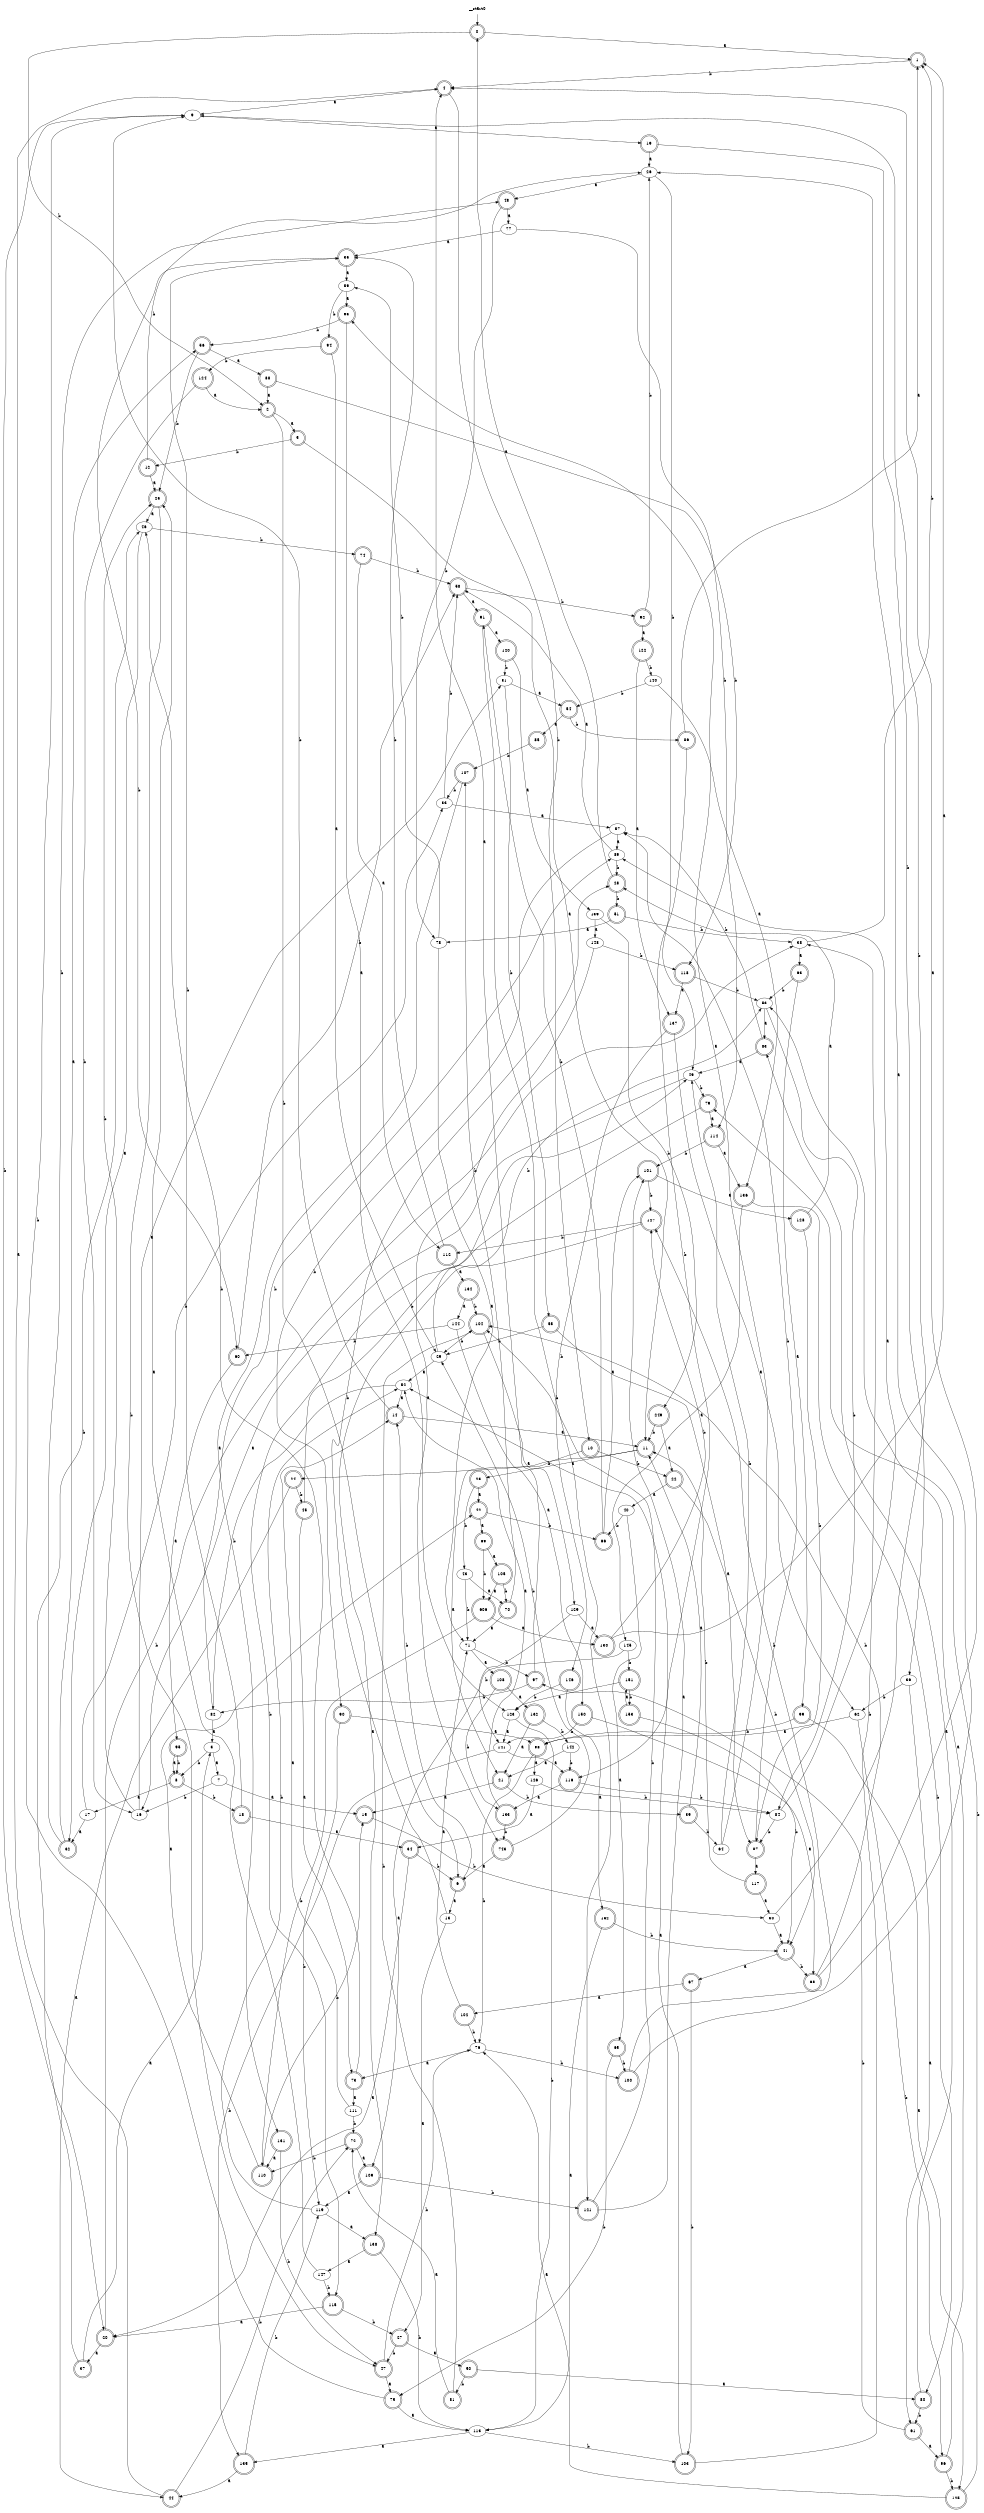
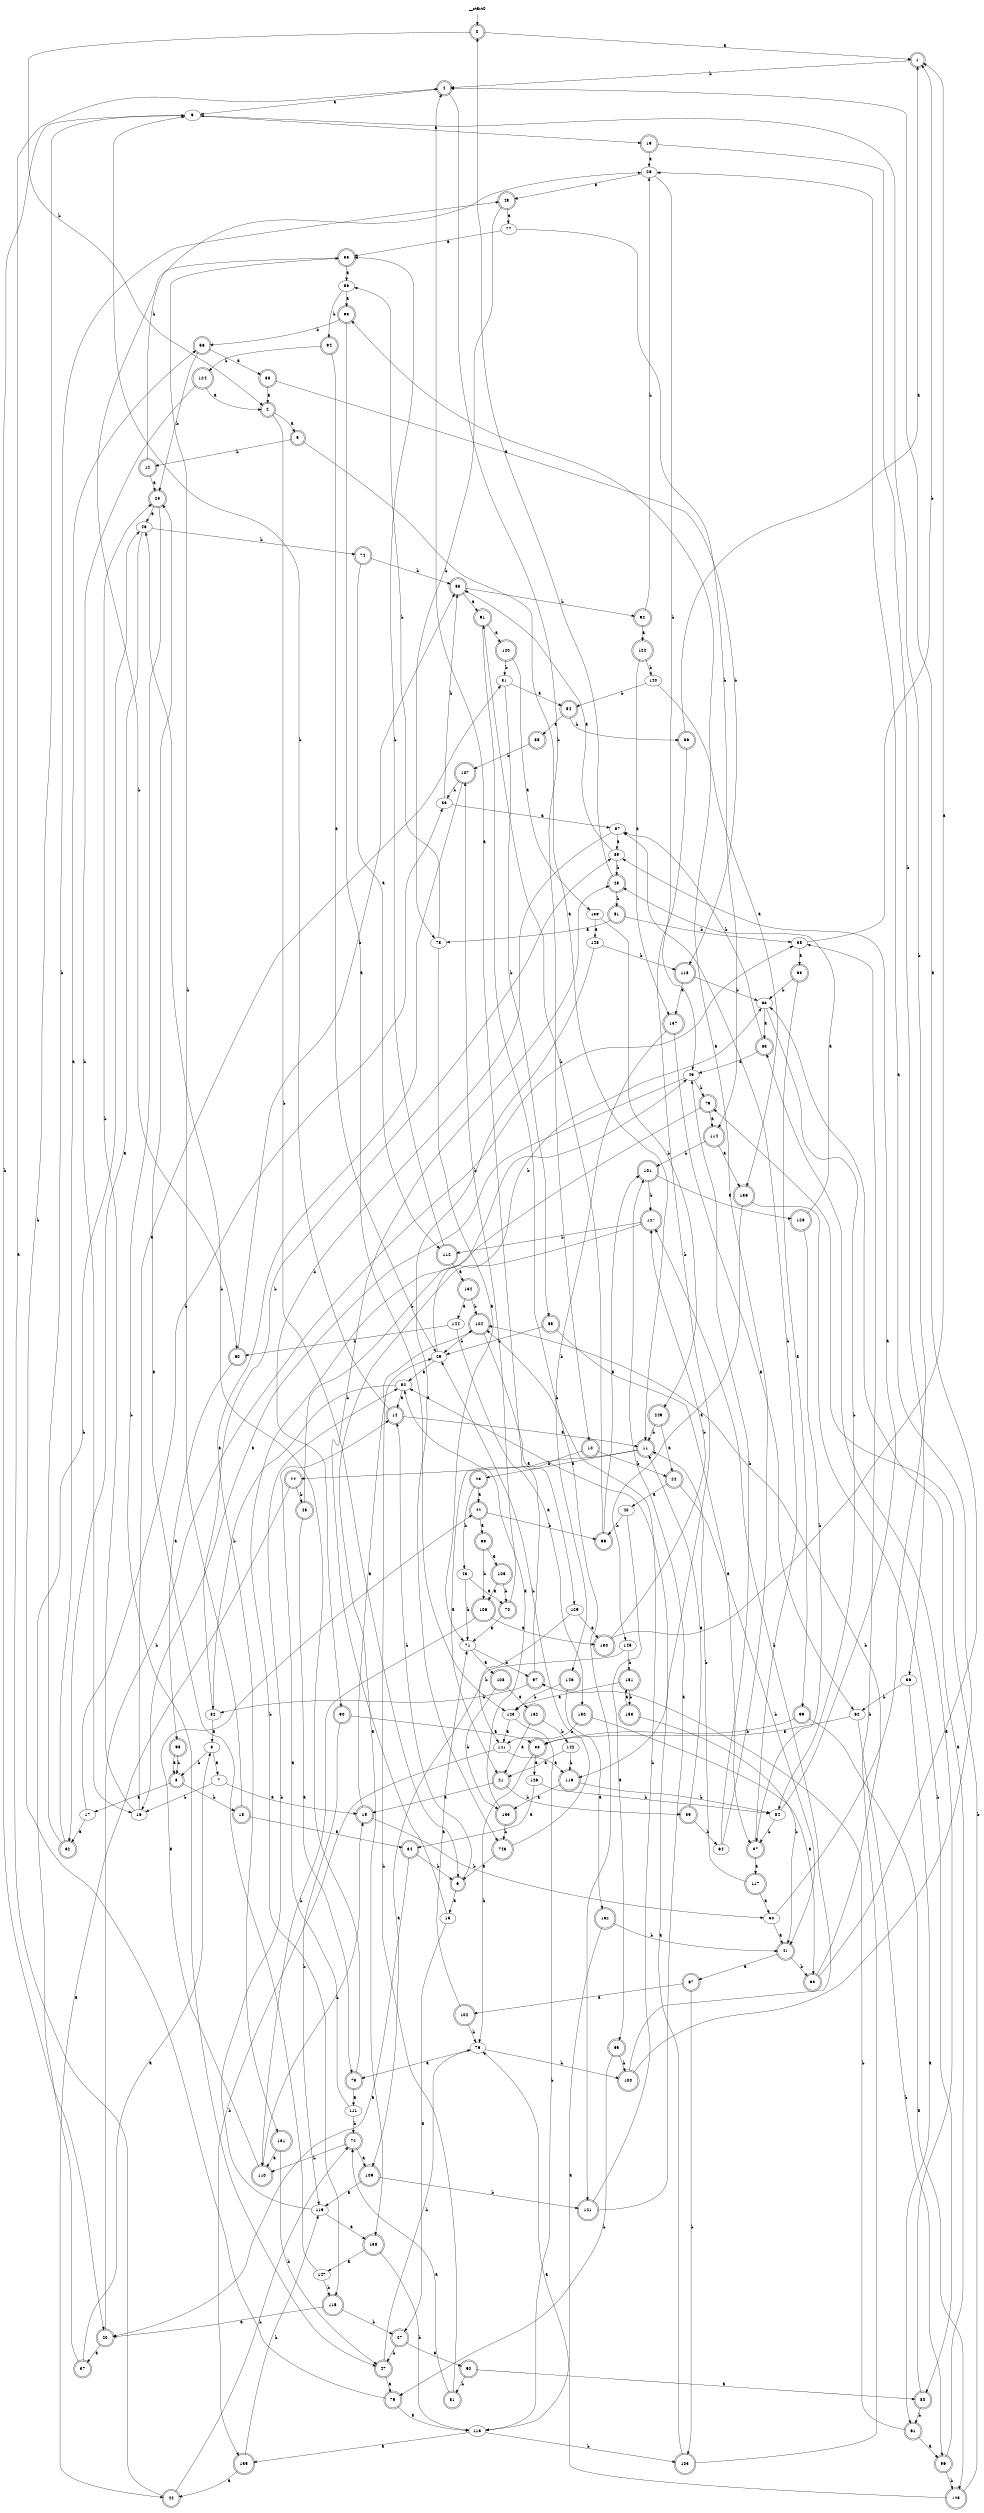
edge "15" -> "29": added, label "a"
node "606": label "606" -> "106"
